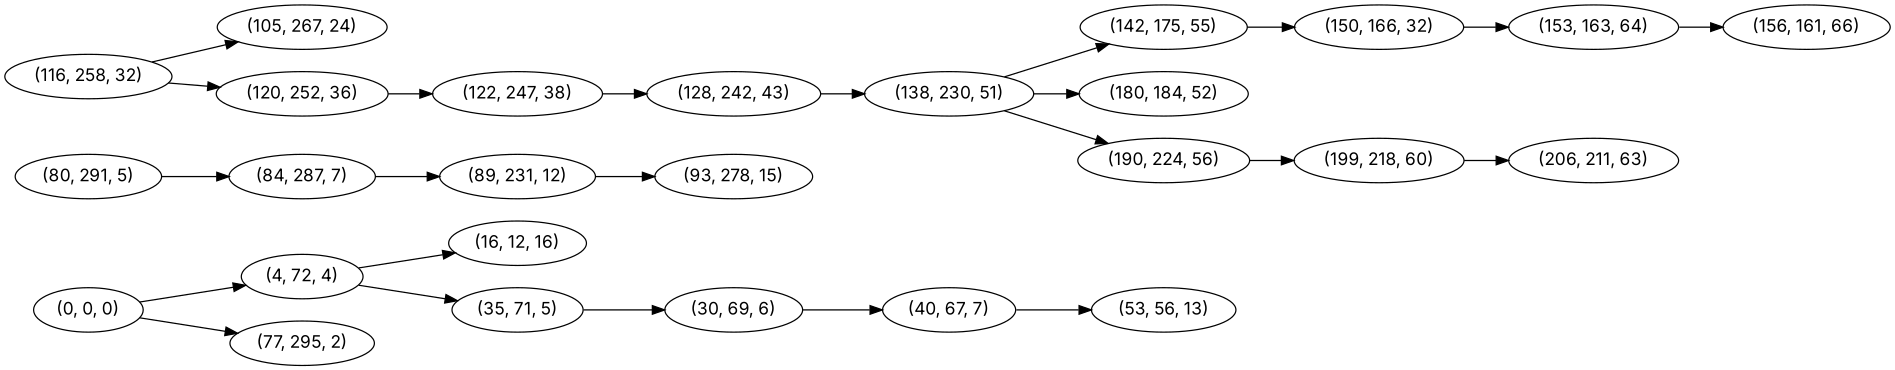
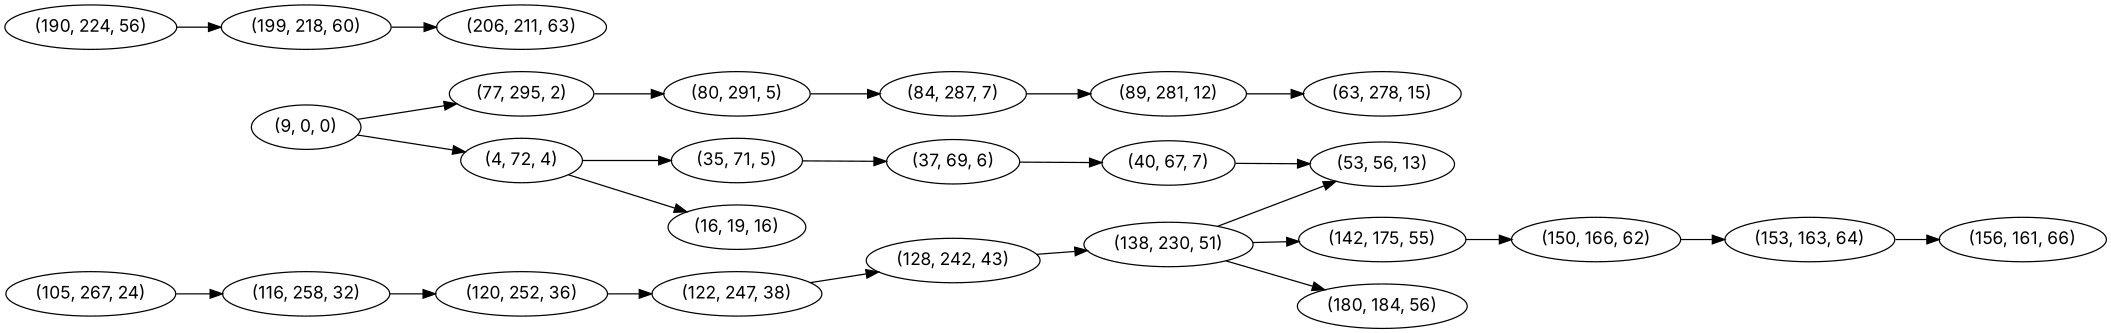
node "(150, 166, 32)": label "(150, 166, 32)" -> "(150, 166, 62)"
edge "(116, 258, 32)" -> "(105, 267, 24)": reversed
edge "(77, 295, 2)" -> "(80, 291, 5)": added
node "(180, 184, 52)": label "(180, 184, 52)" -> "(180, 184, 56)"
edge "(138, 230, 51)" -> "(190, 224, 56)": now "(138, 230, 51)" -> "(53, 56, 13)"
node "(89, 231, 12)": label "(89, 231, 12)" -> "(89, 281, 12)"
node "(93, 278, 15)": label "(93, 278, 15)" -> "(63, 278, 15)"
node "(16, 12, 16)": label "(16, 12, 16)" -> "(16, 19, 16)"
node "(0, 0, 0)": label "(0, 0, 0)" -> "(9, 0, 0)"
node "(30, 69, 6)": label "(30, 69, 6)" -> "(37, 69, 6)"
